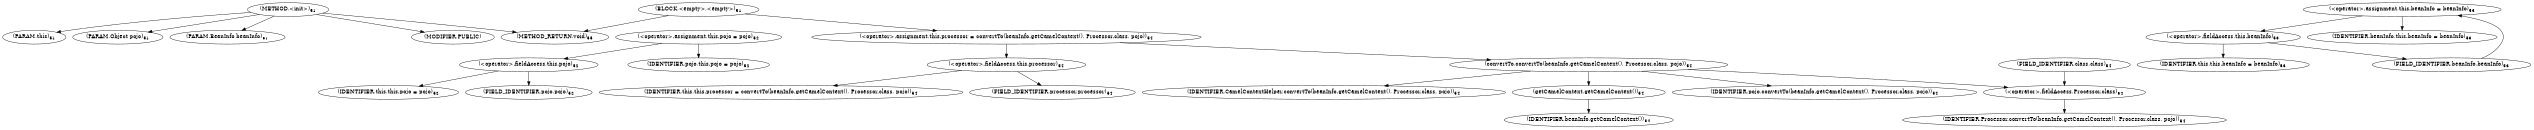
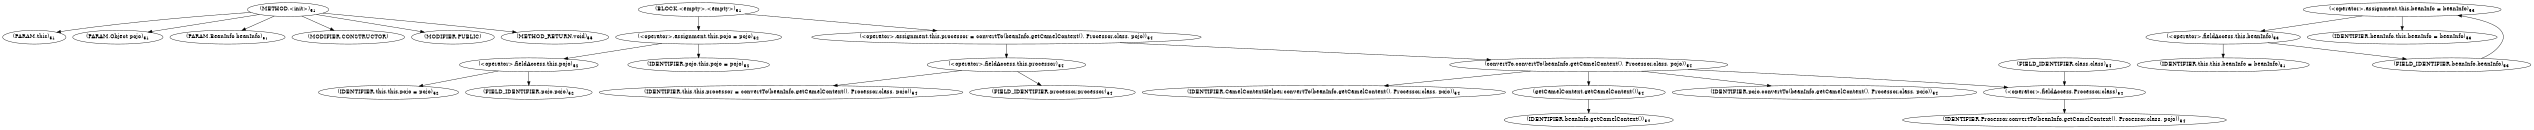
edge "(BLOCK,<empty>,<empty>)" -> "(METHOD_RETURN,void)": now "(BLOCK,<empty>,<empty>)" -> "(<operator>.assignment,this.pojo = pojo)"
node "(MODIFIER,CONSTRUCTOR)": added
node "(IDENTIFIER,this,this.beanInfo = beanInfo)": text "53" -> "51"
